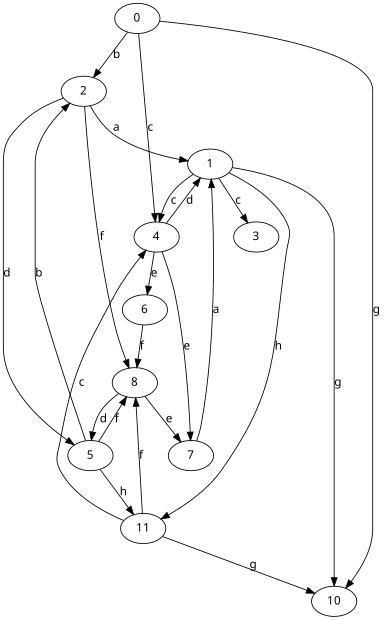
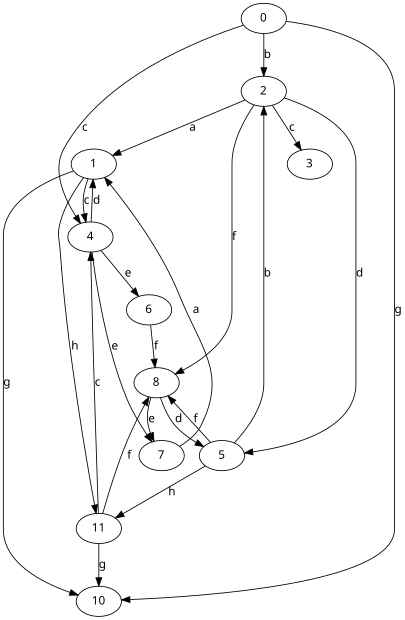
edge "1" -> "3": now "2" -> "3"
